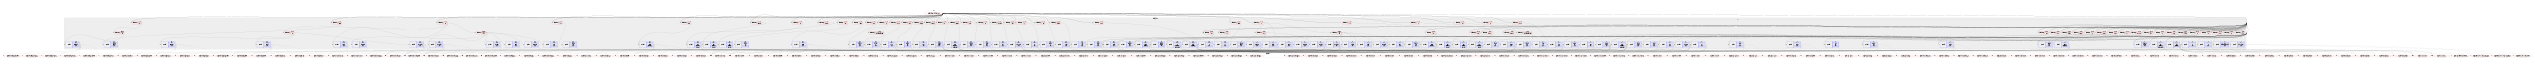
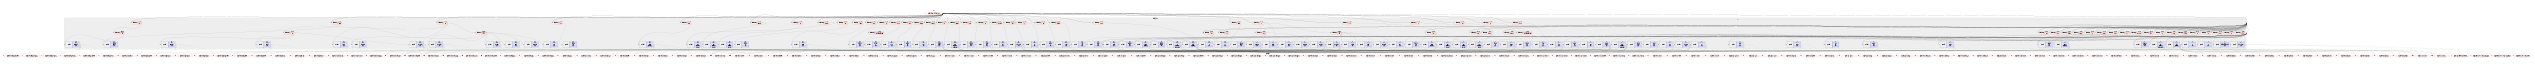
node "portage://sys-apps/systemd-254.18": added
